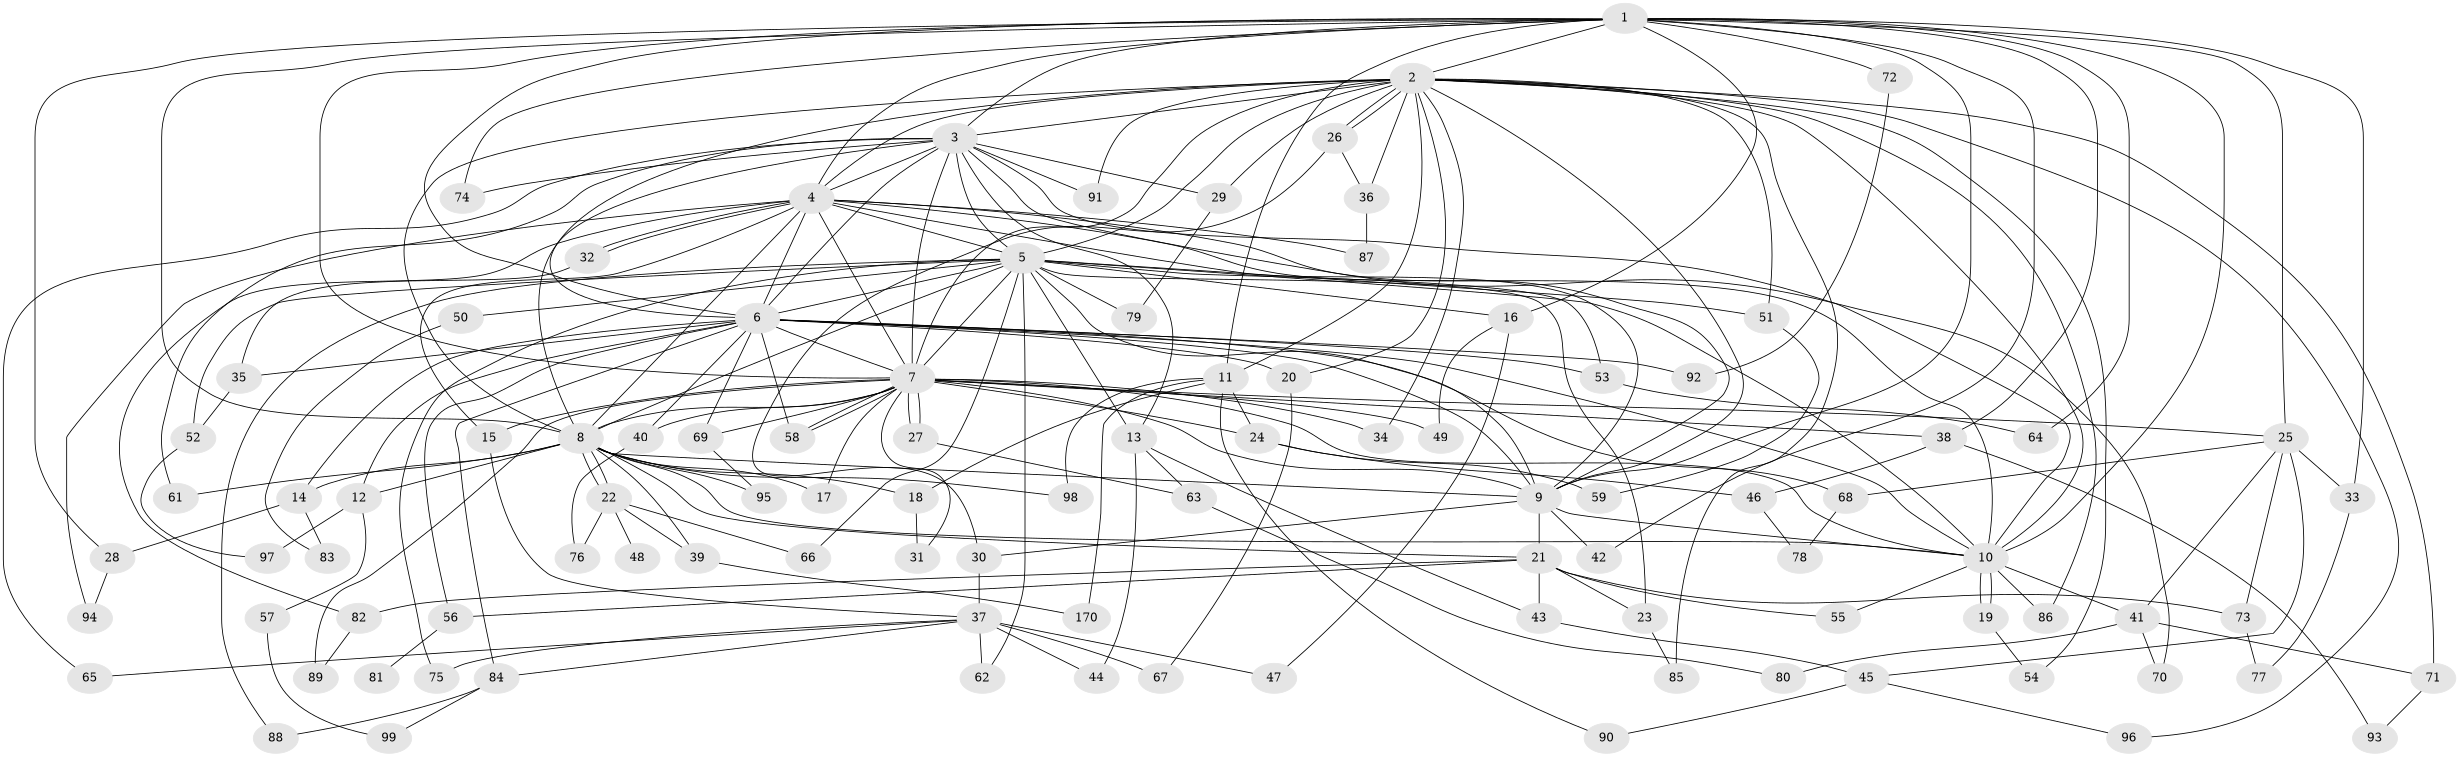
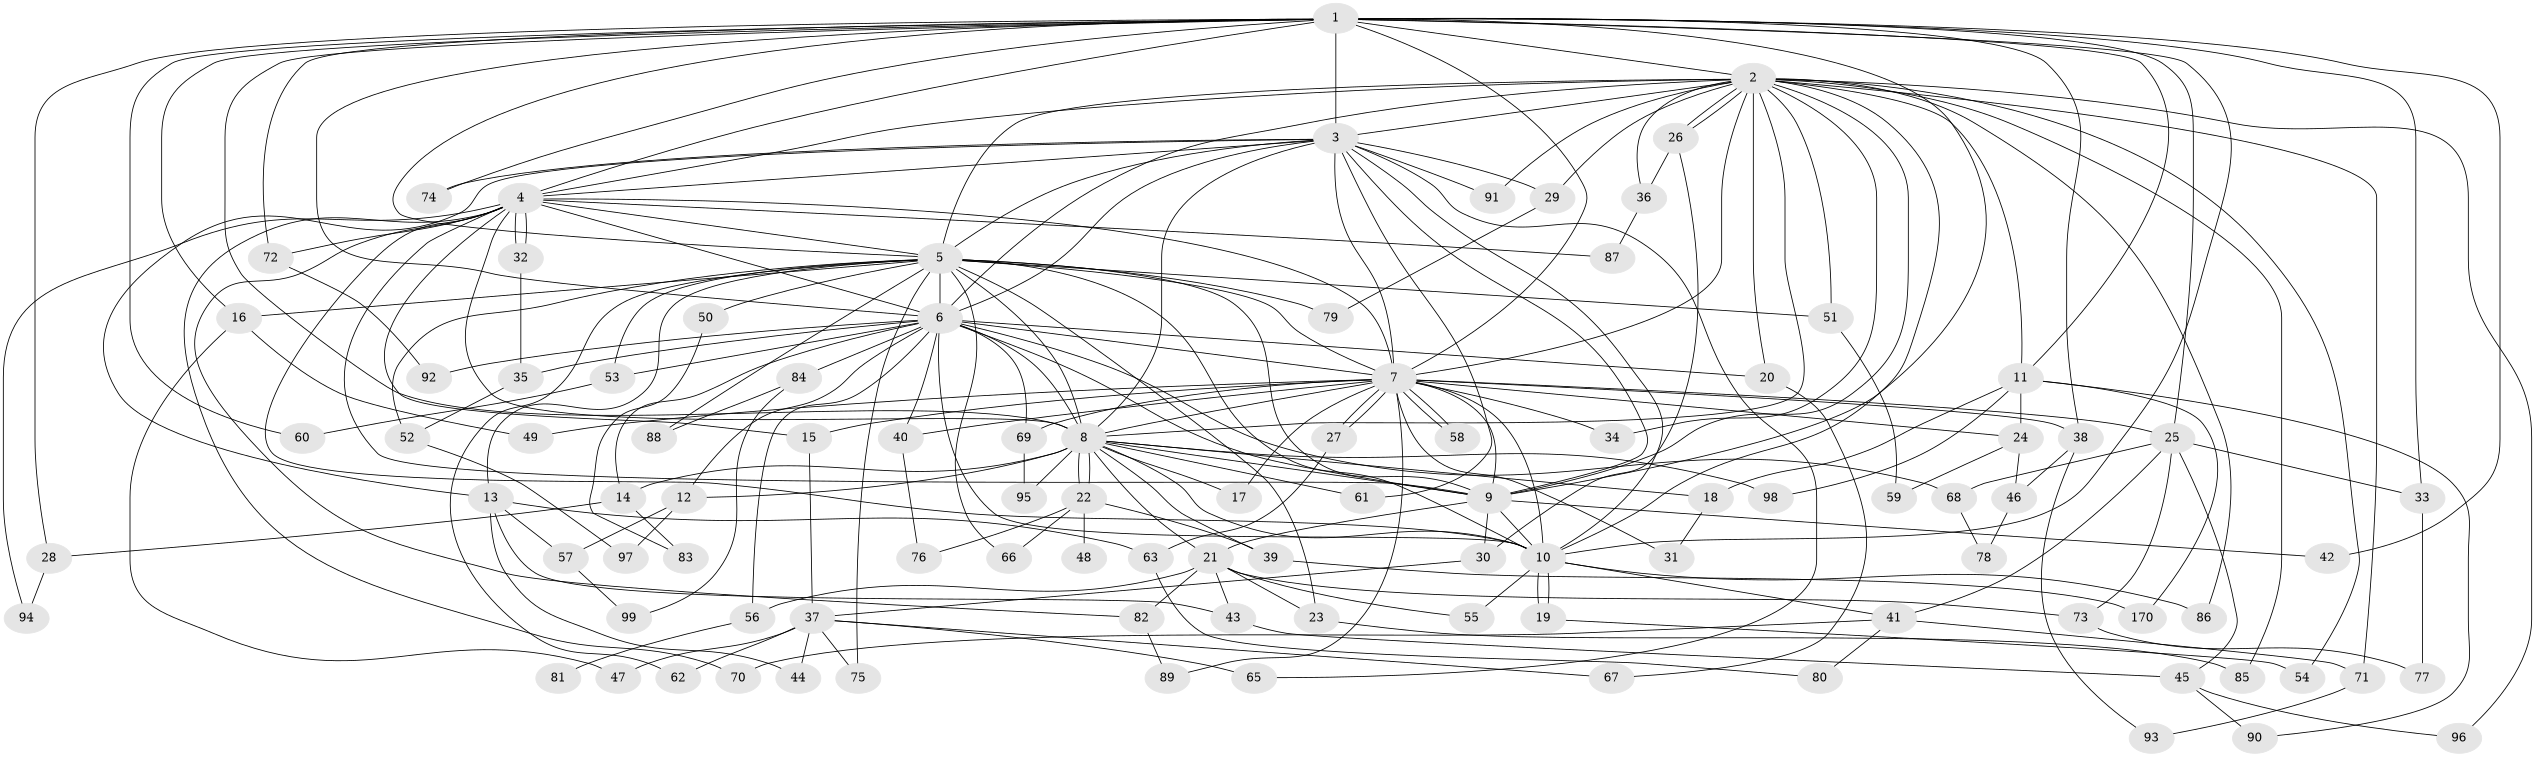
edge "1" -- "5": added
edge "4" -- "72": added
edge "6" -- "58": now "6" -- "8"
node "64": label "64" -> "60"
edge "13" -- "57": added
edge "37" -- "84": removed
